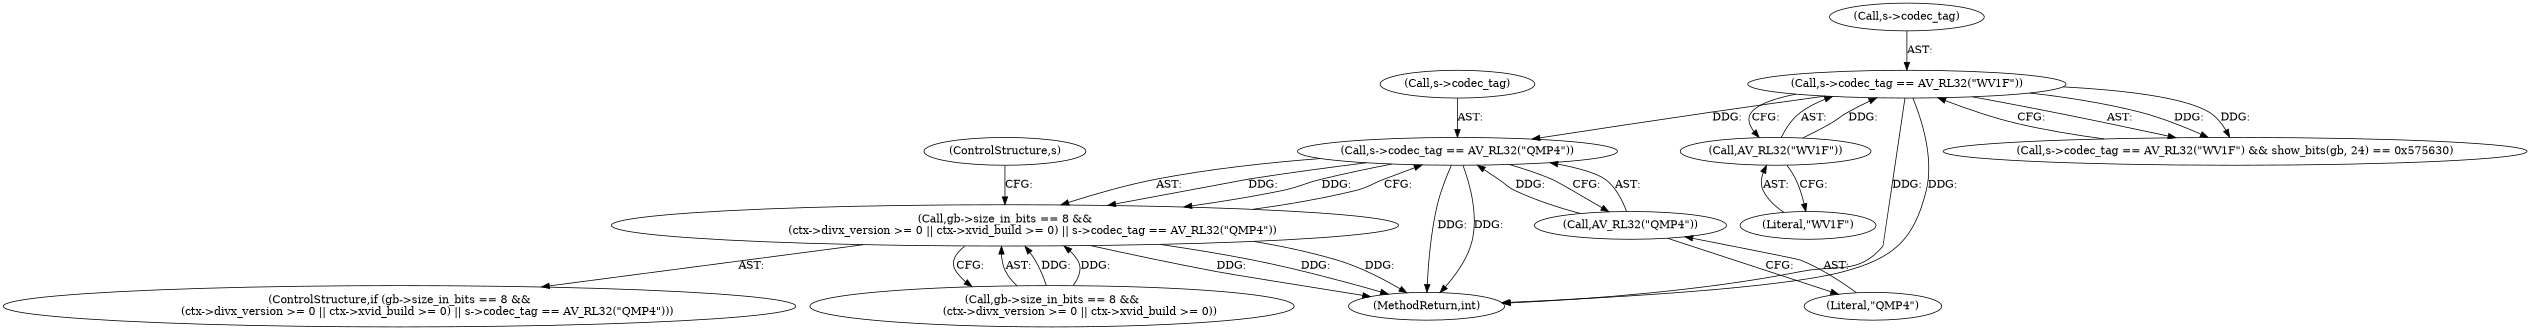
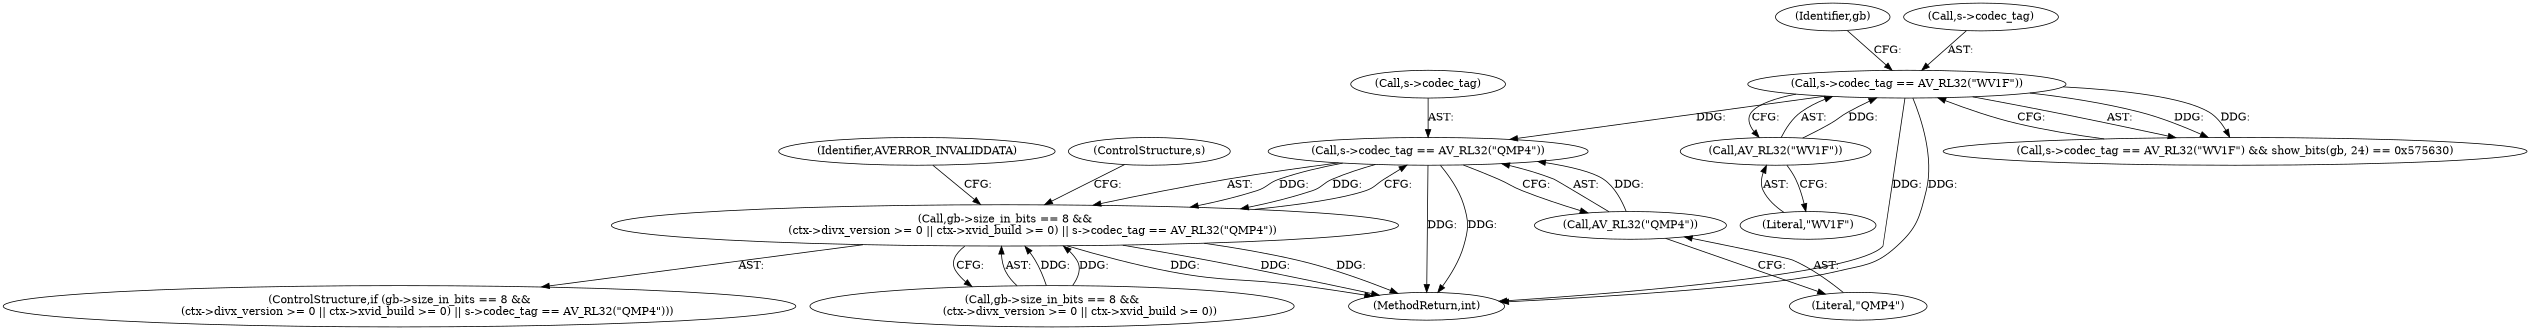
node "(Identifier,gb)": added
node "(Identifier,AVERROR_INVALIDDATA)": added
